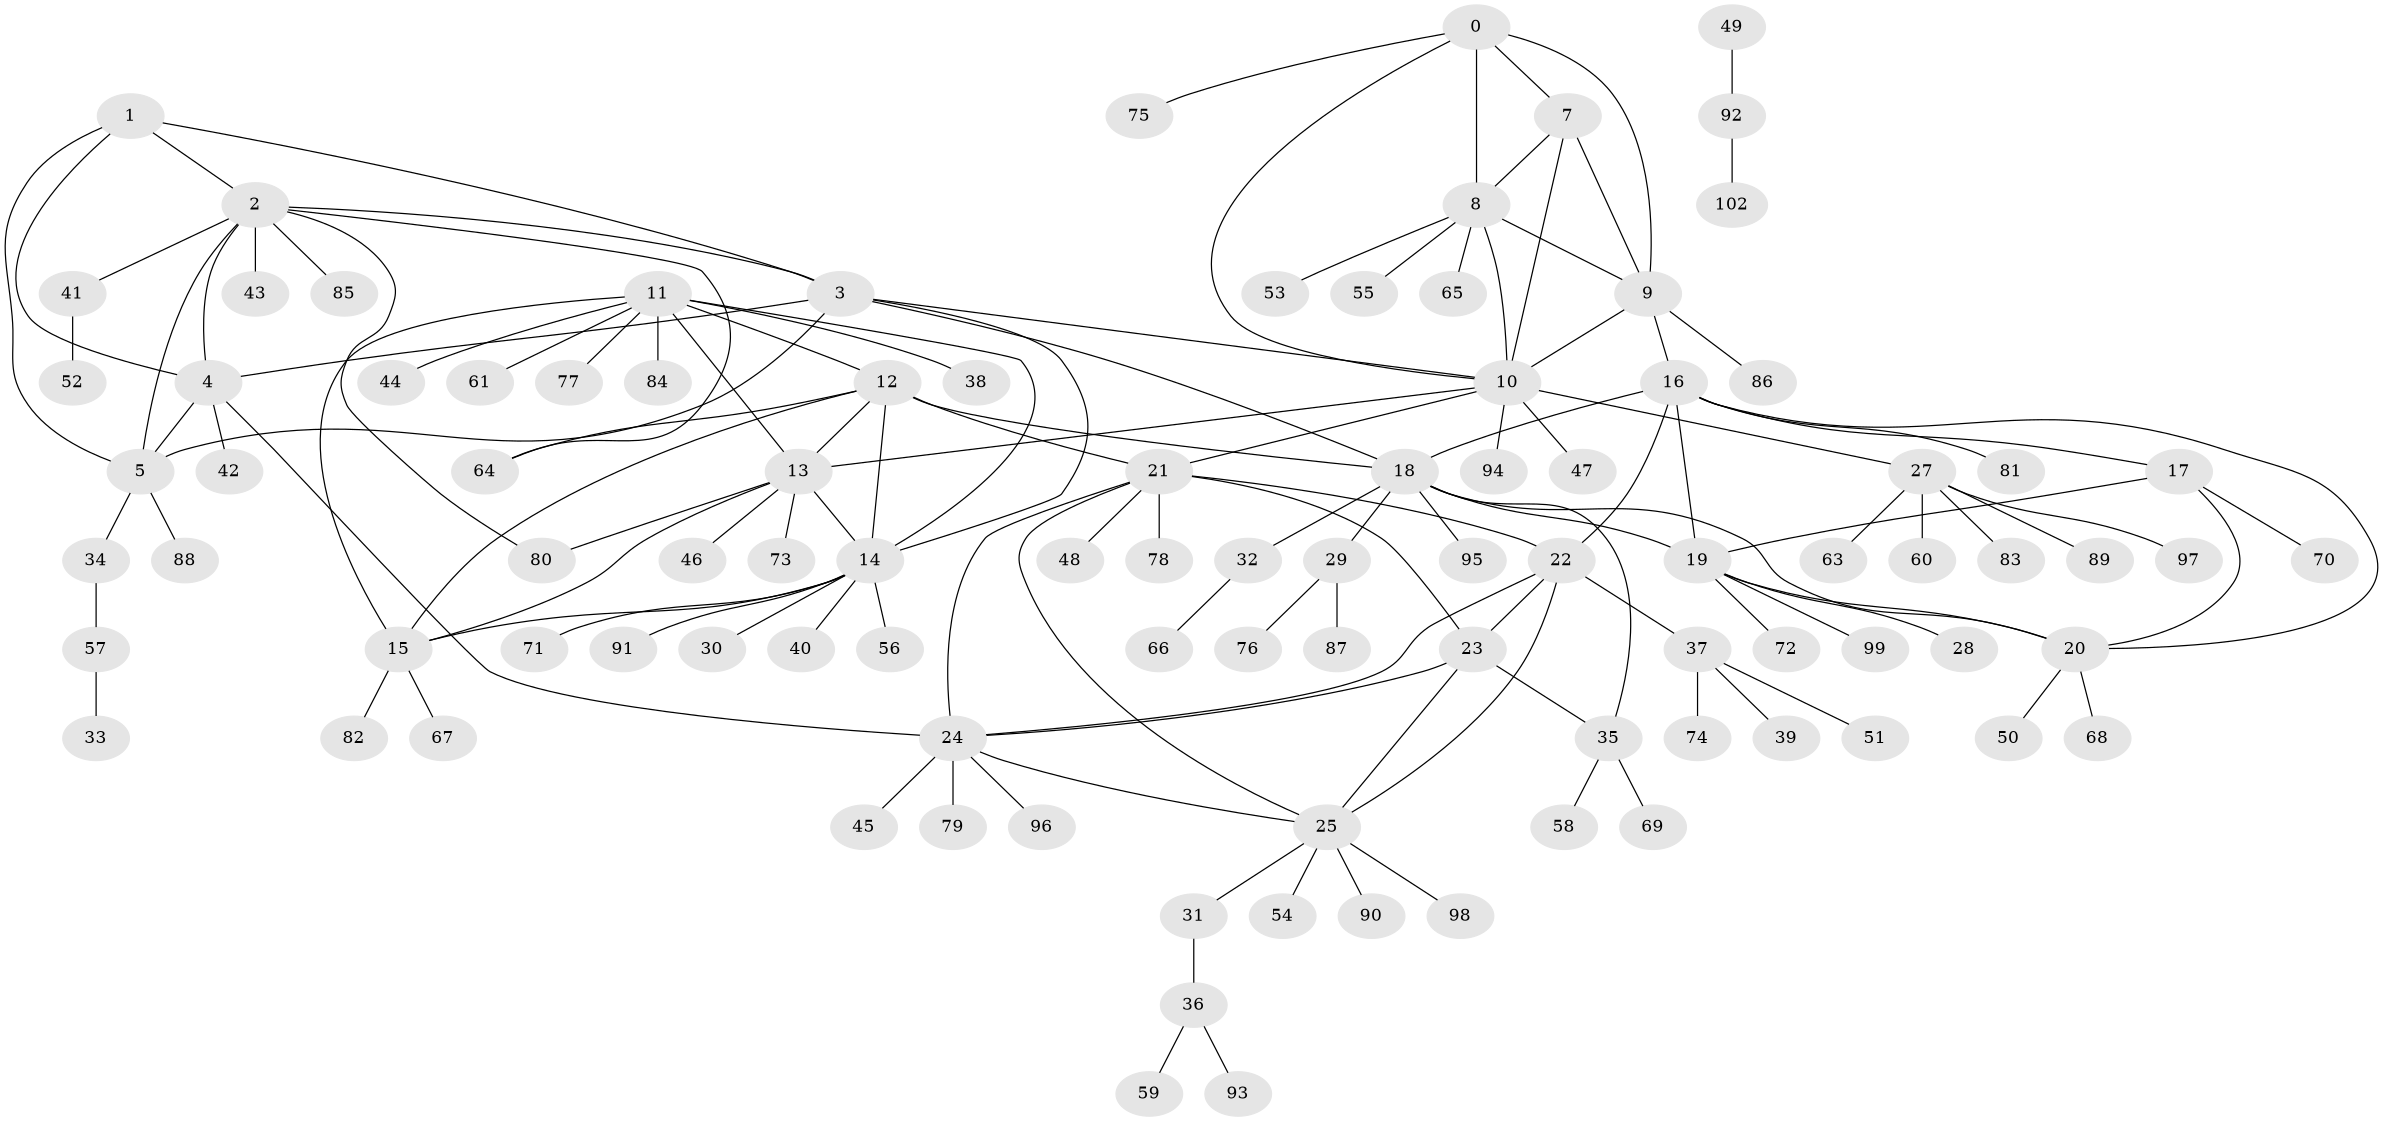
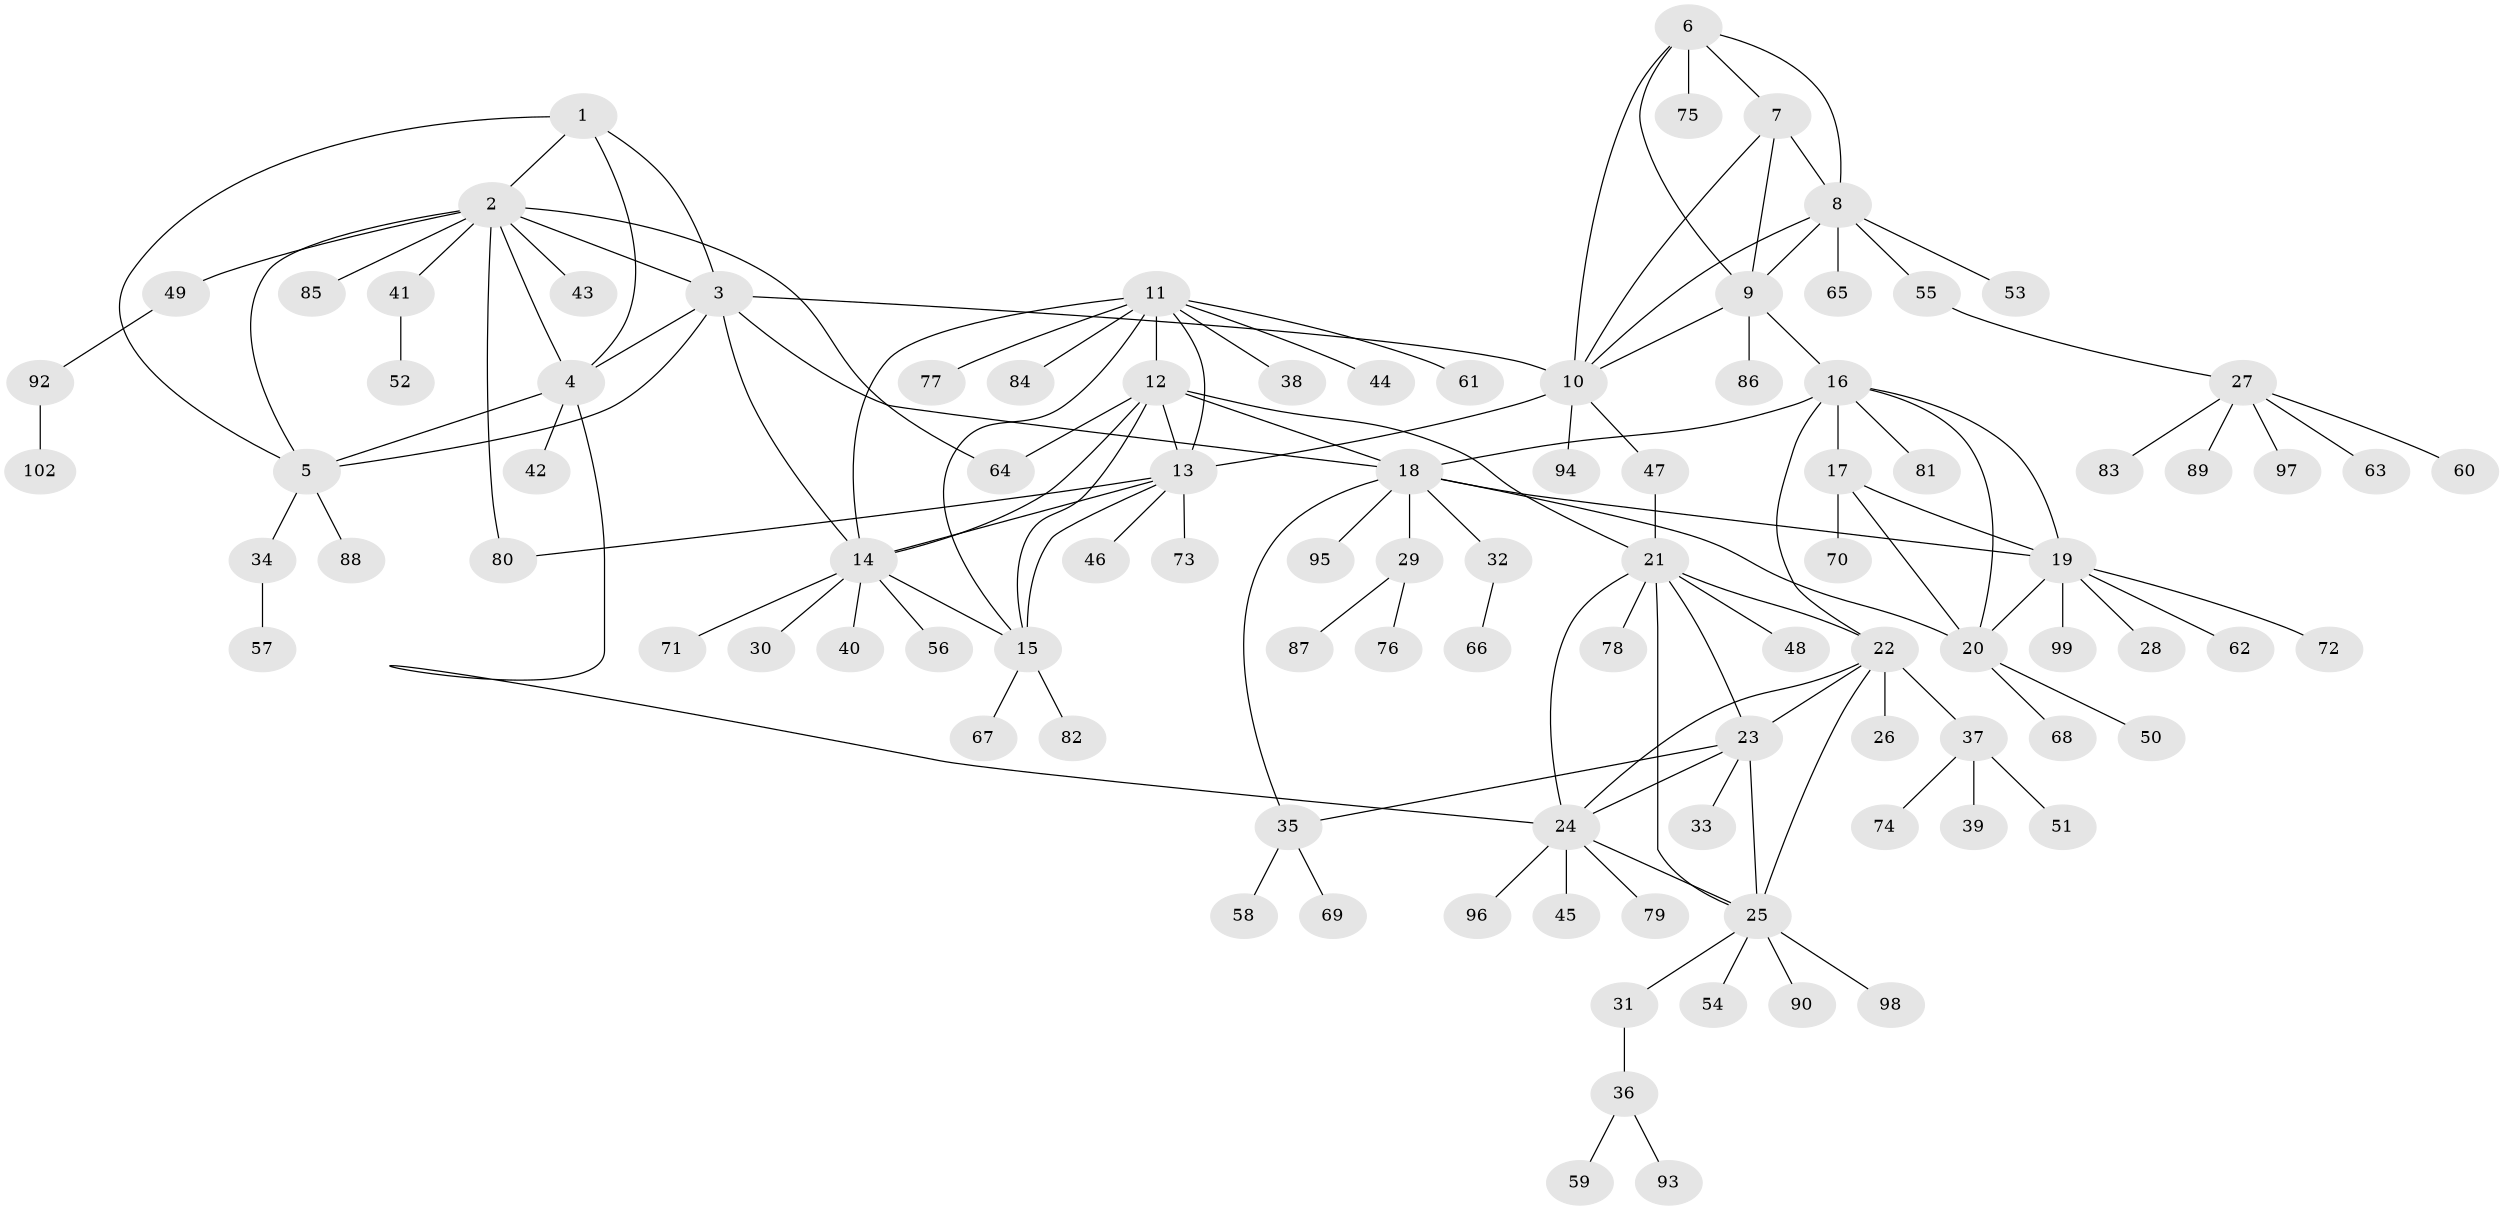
node "0": label "0" -> "6"
edge "2" -- "49": added
edge "10" -- "21": now "47" -- "21"
edge "10" -- "27": now "55" -- "27"
node "91": removed
node "62": added
edge "57" -- "33": now "23" -- "33"
node "26": added
